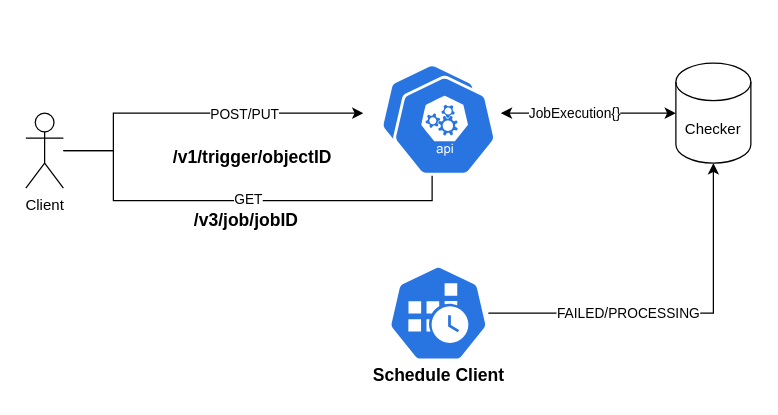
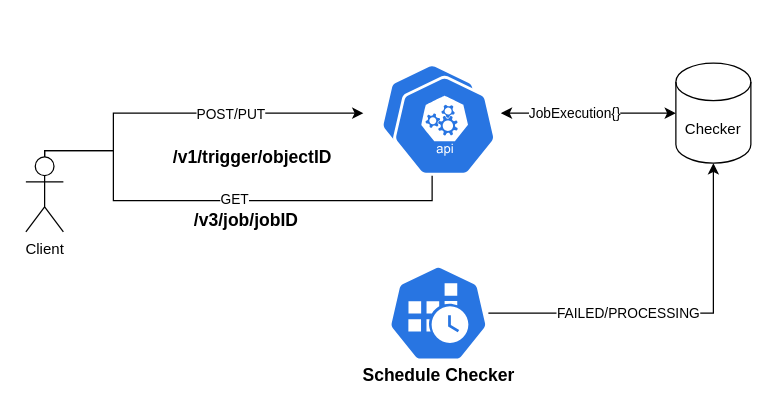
node "Client": moved (44, 151) -> (44, 194)
node "Schedule Client": label "Schedule Client" -> "Schedule Checker"
